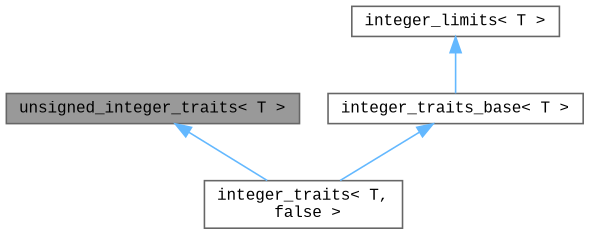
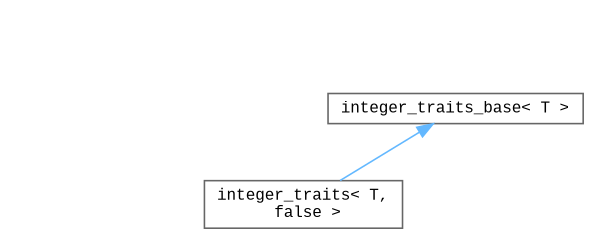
node "integer_limits< T >": removed
node "unsigned_integer_traits< T >": removed
